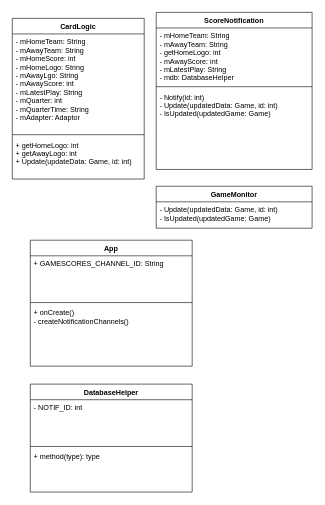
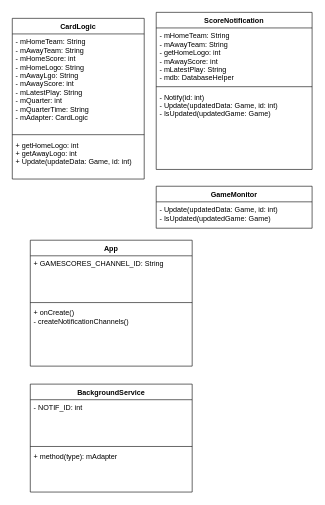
node "- mHomeTeam: String - mAwayTeam: String - mHomeScore: int - mHomeLogo: String - mAwayLgo: String - mAwayScore: int - mLatestPlay: String - mQuarter: int - mQuarterTime: String - mAdapter: Adaptor": label "- mHomeTeam: String - mAwayTeam: String - mHomeScore: int - mHomeLogo: String - mAwayLgo: String - mAwayScore: int - mLatestPlay: String - mQuarter: int - mQuarterTime: String - mAdapter: Adaptor" -> "- mHomeTeam: String - mAwayTeam: String - mHomeScore: int - mHomeLogo: String - mAwayLgo: String - mAwayScore: int - mLatestPlay: String - mQuarter: int - mQuarterTime: String - mAdapter: CardLogic"
node "DatabaseHelper": label "DatabaseHelper" -> "BackgroundService"
node "+ method(type): type": label "+ method(type): type" -> "+ method(type): mAdapter"
